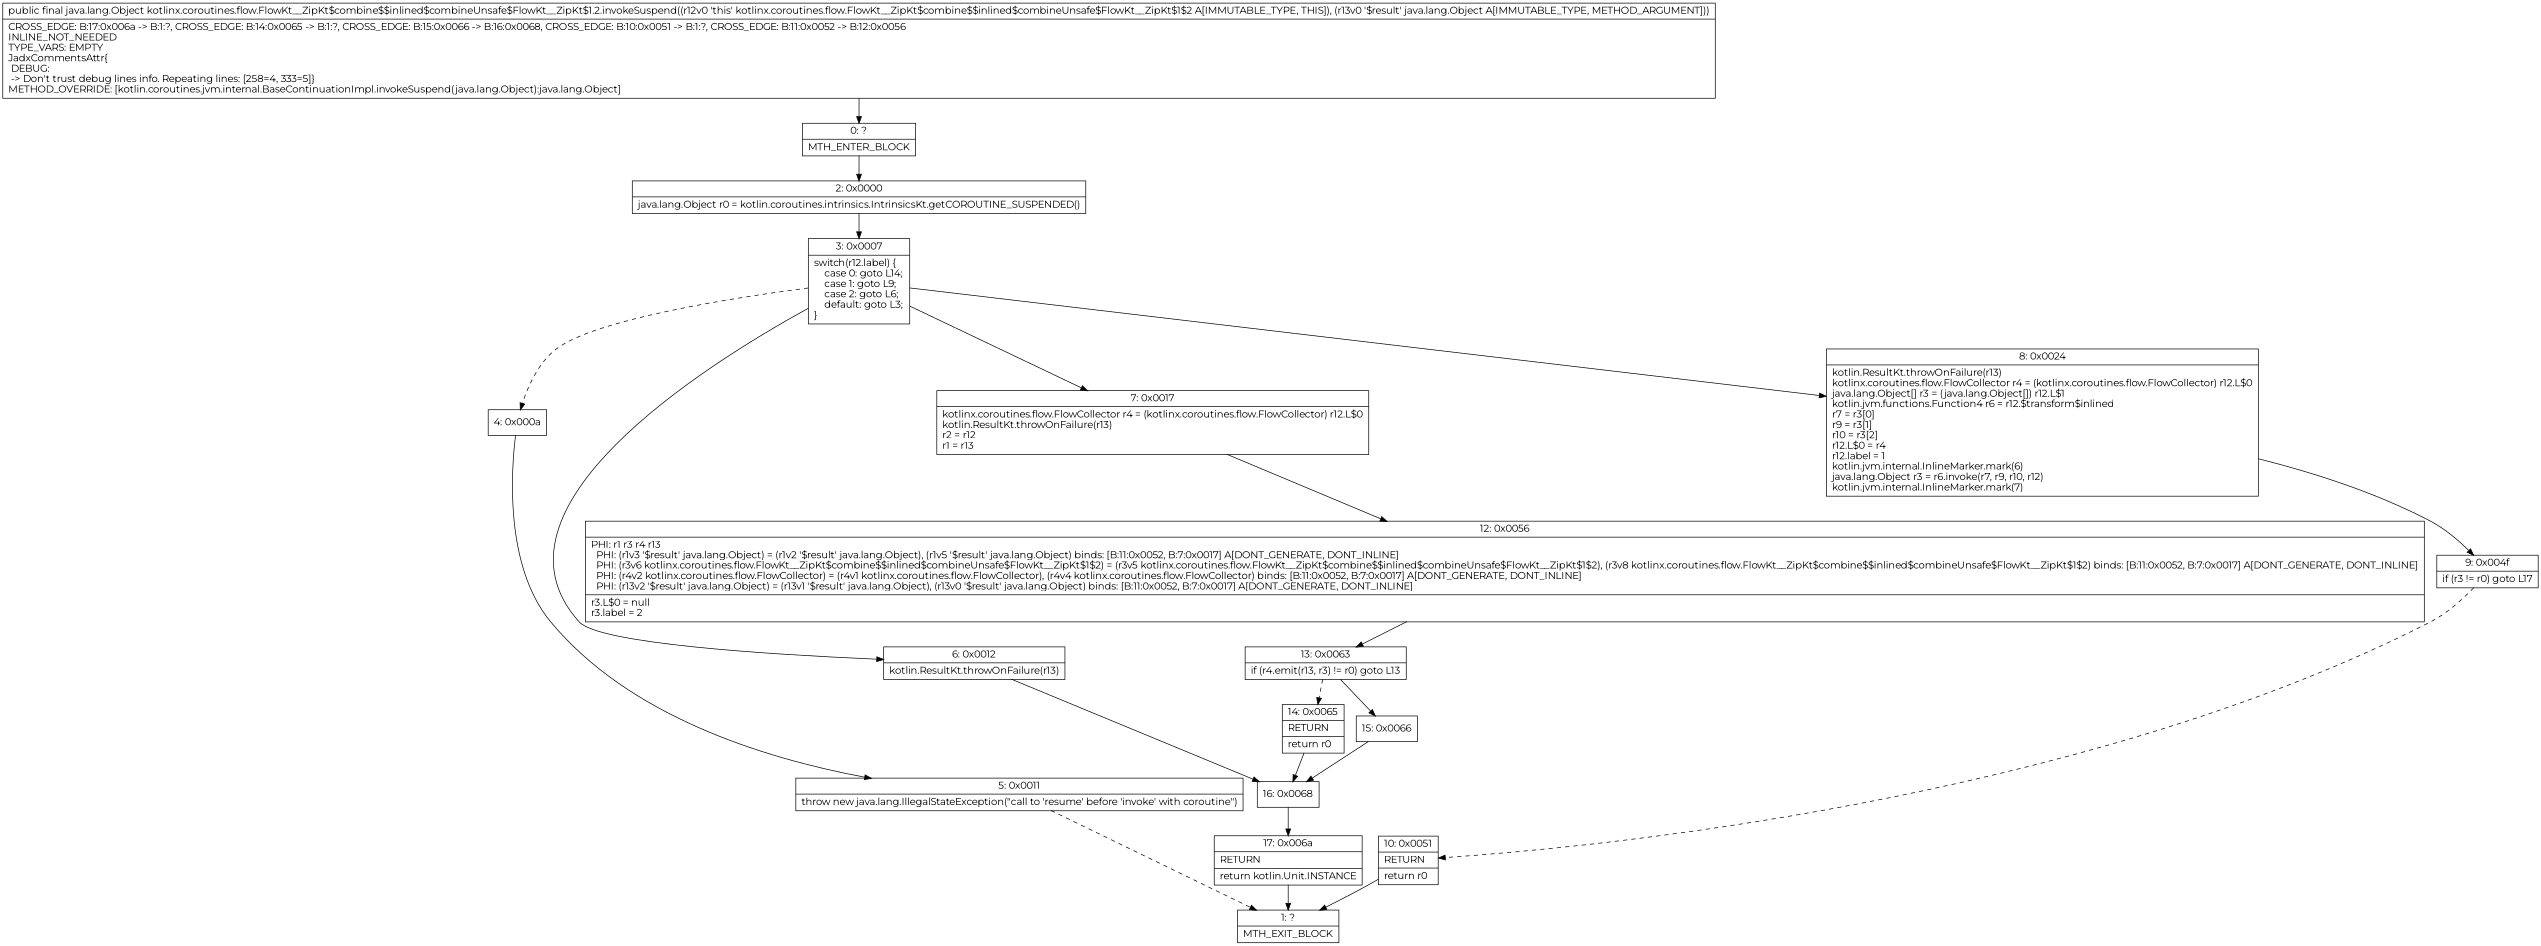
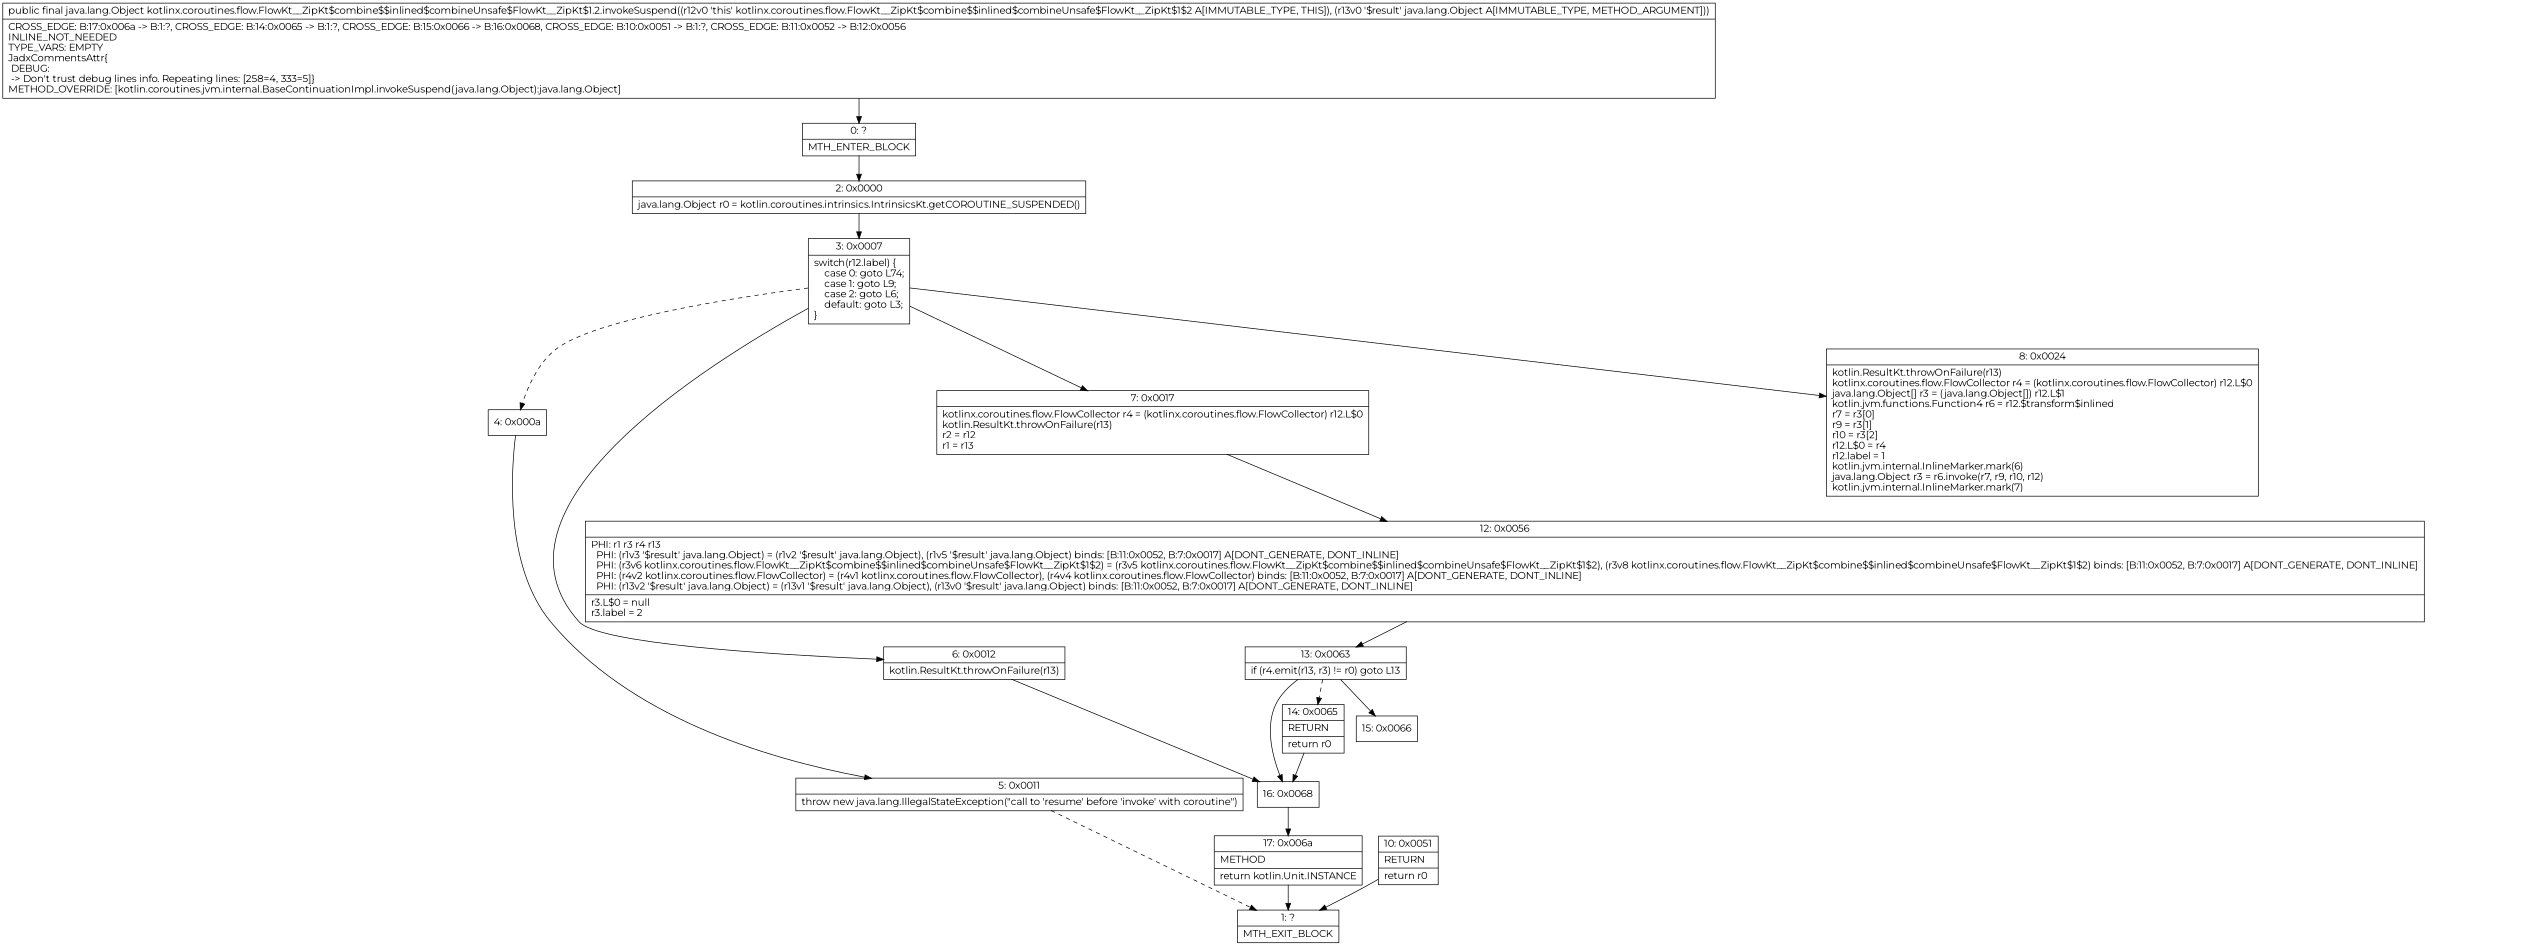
node "3: 0x0007": text "case 0: goto L14;" -> "case 0: goto L74;"
node "9: 0x004f": removed
edge "15: 0x0066" -> "16: 0x0068": now "13: 0x0063" -> "16: 0x0068"
node "17: 0x006a": text "RETURN" -> "METHOD"
